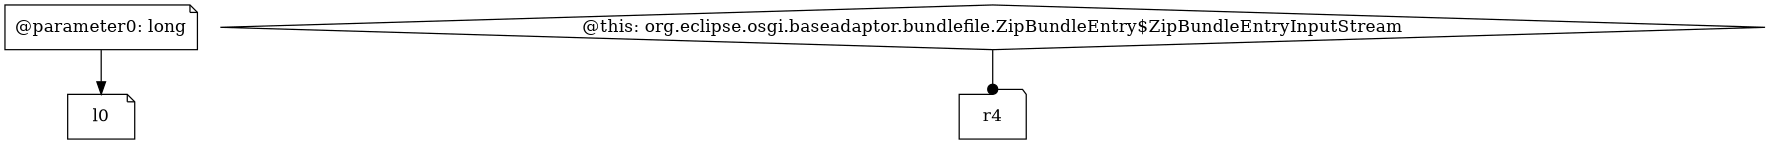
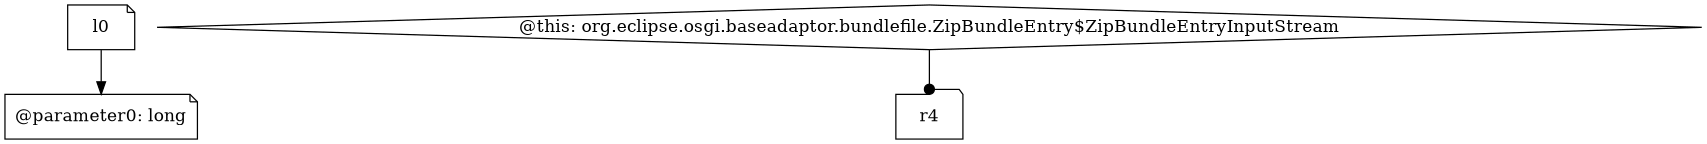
edge "@parameter0: long" -> "l0": reversed
